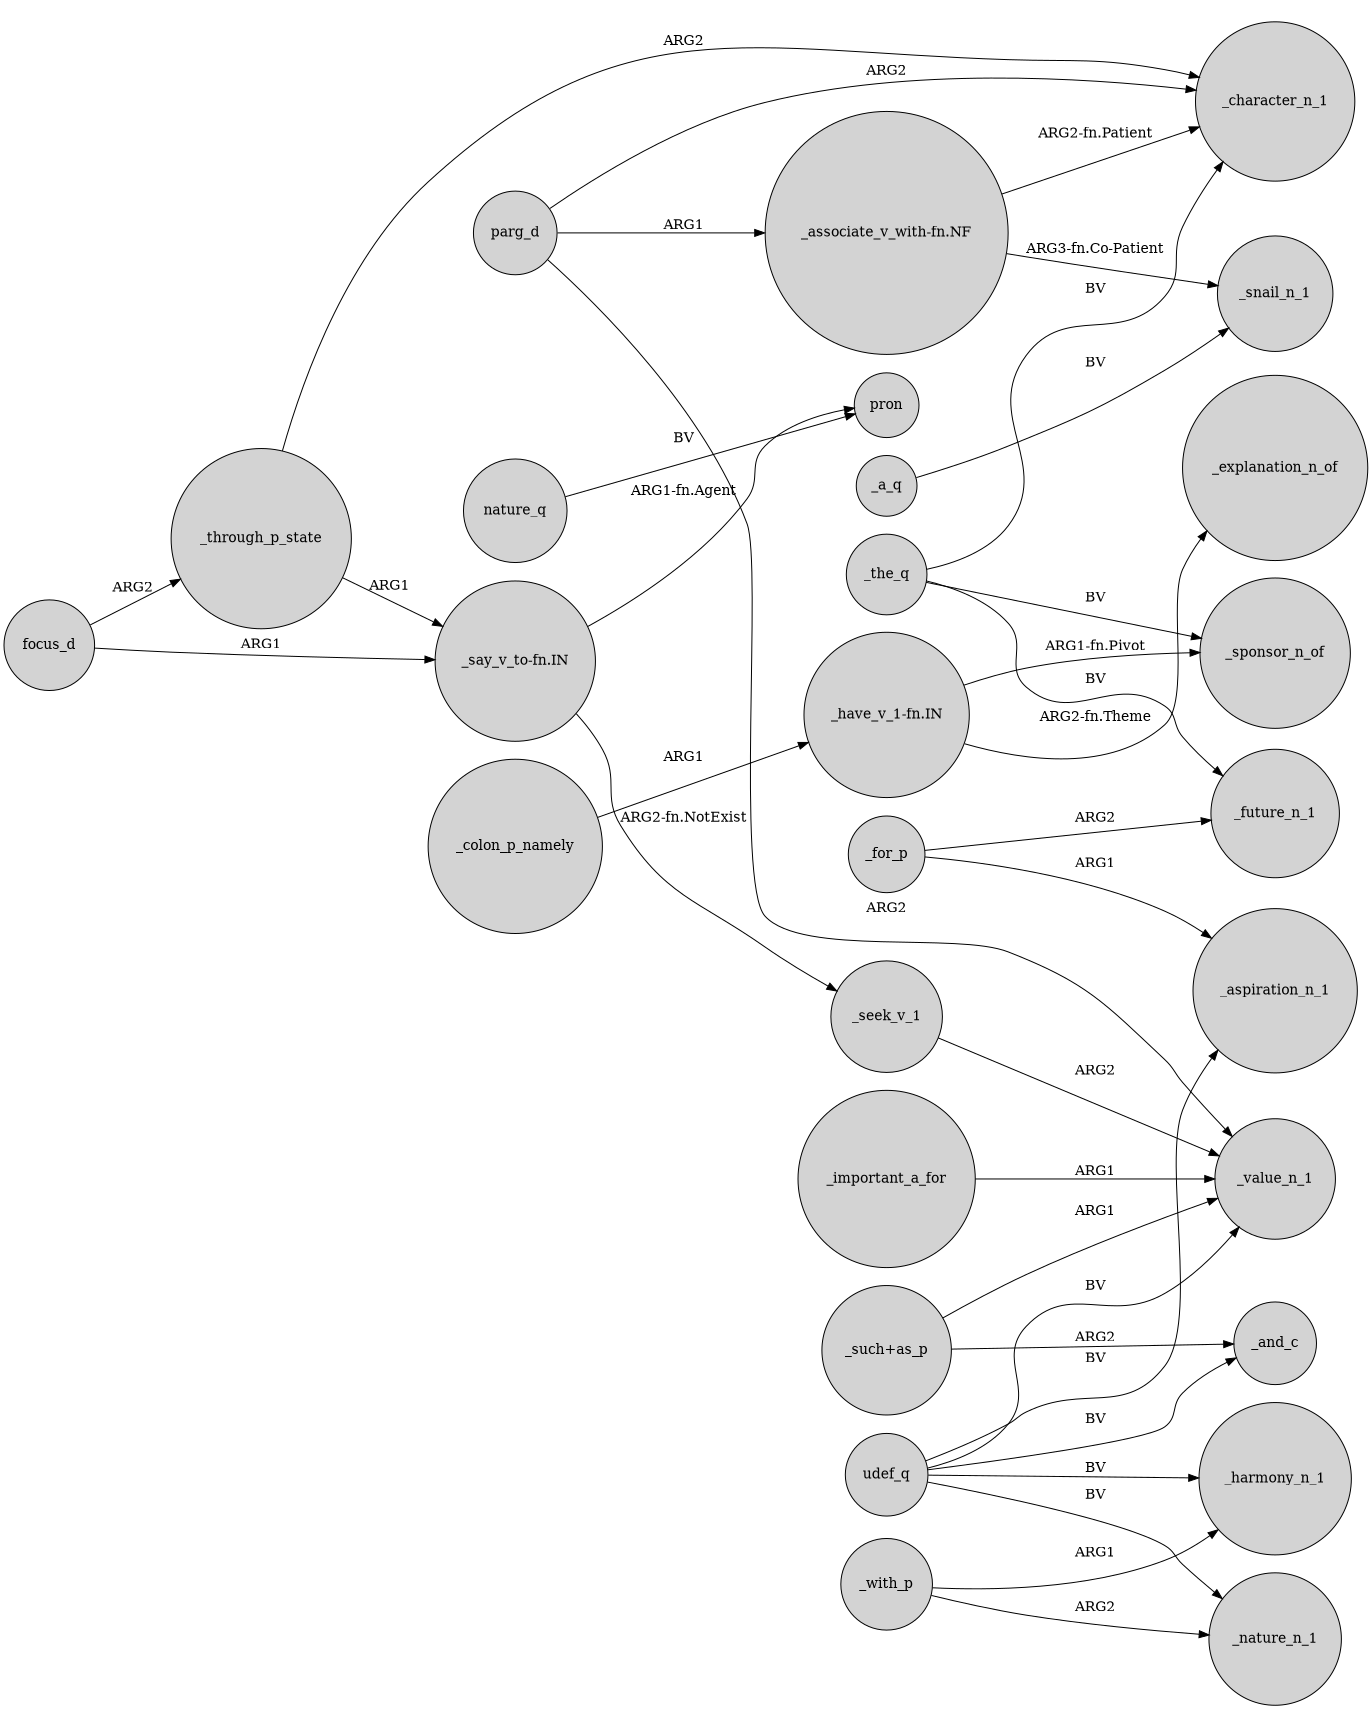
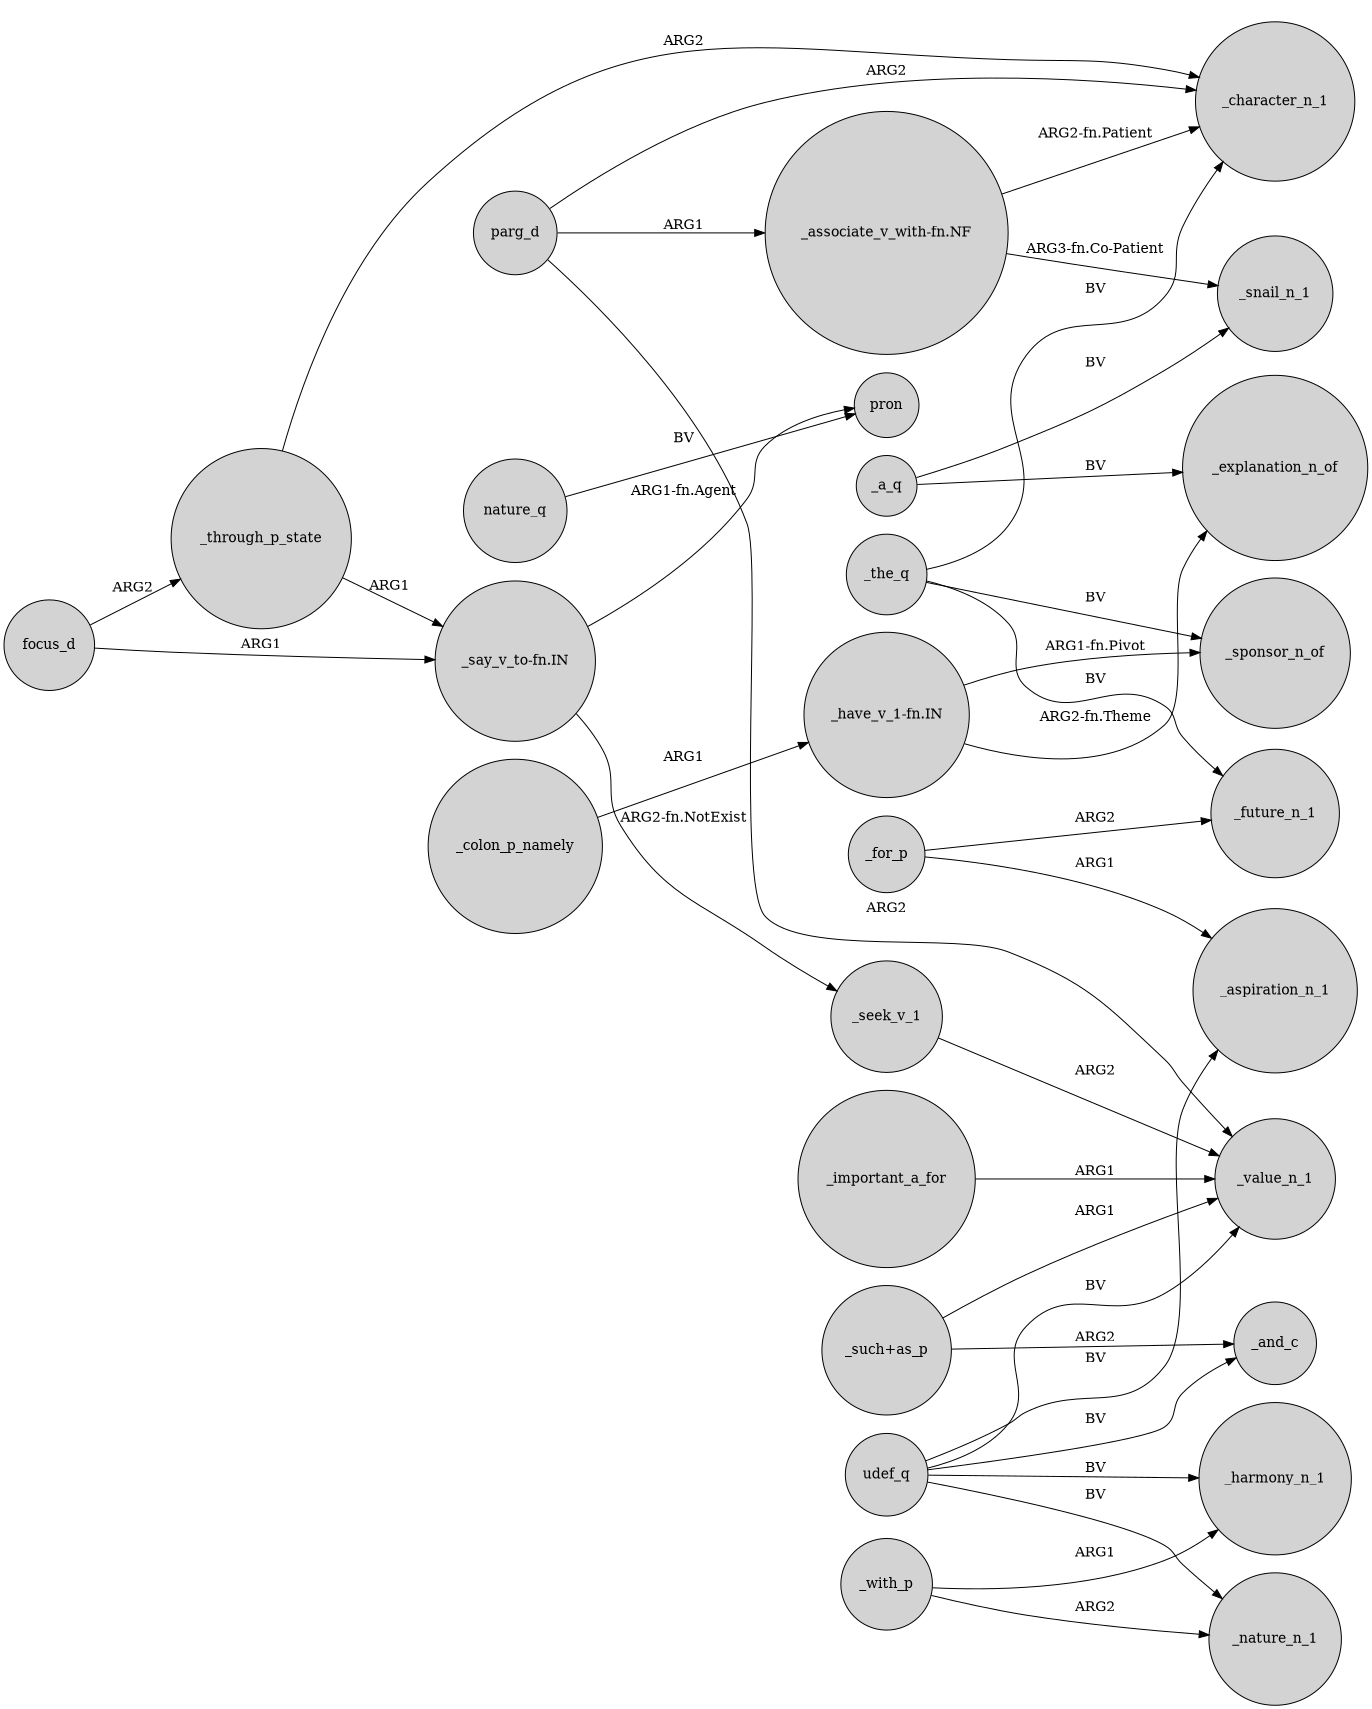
edge "_a_q" -> "_explanation_n_of": added, label "BV"
